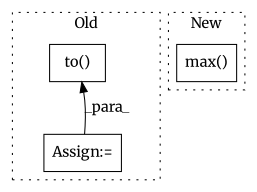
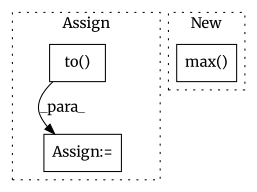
cluster "Old": label "Old" -> "Assign"
edge "Assign:=" -> "to()": reversed
